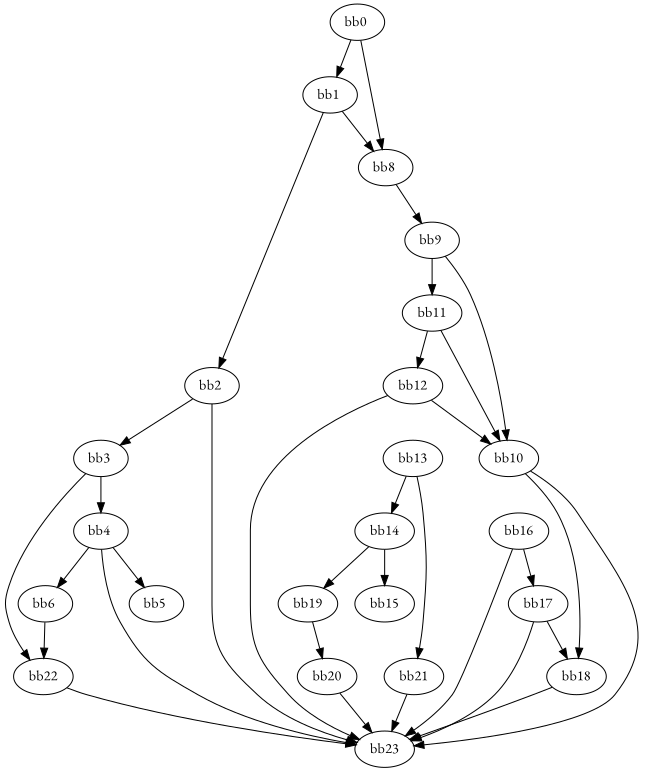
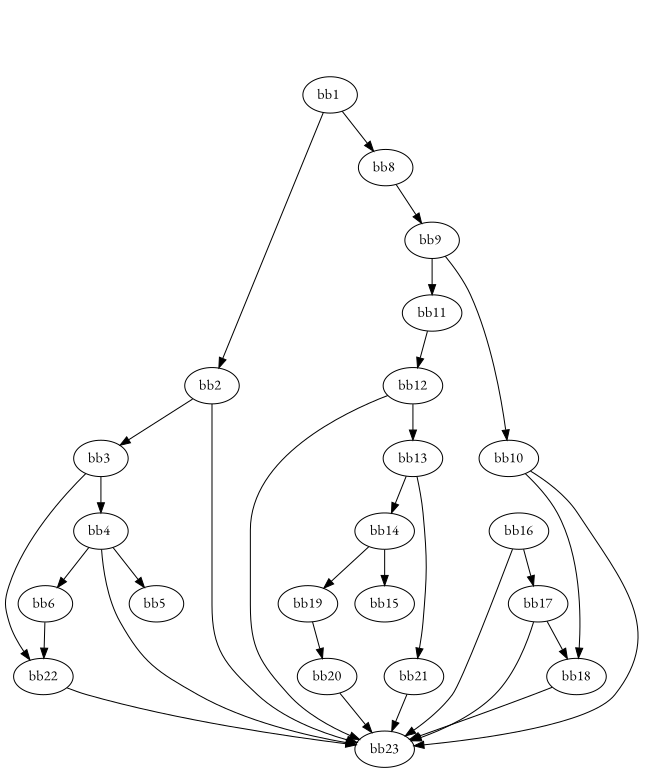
node "bb0": removed
edge "bb11" -> "bb10": removed
edge "bb12" -> "bb10": now "bb12" -> "bb13"
